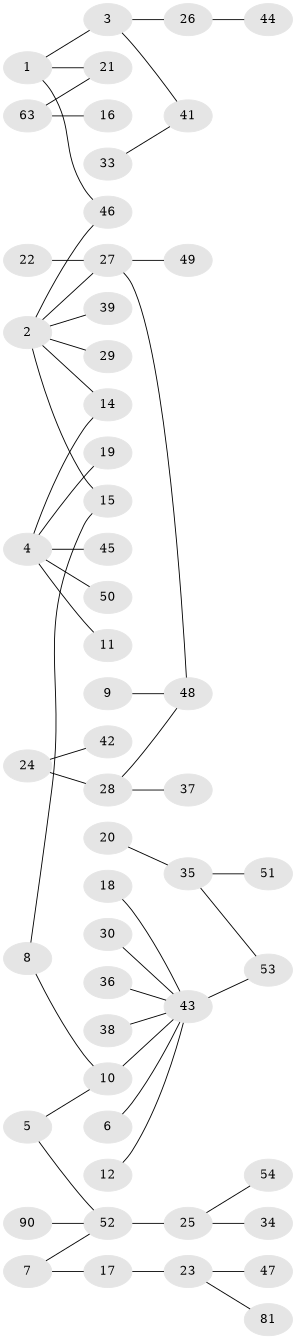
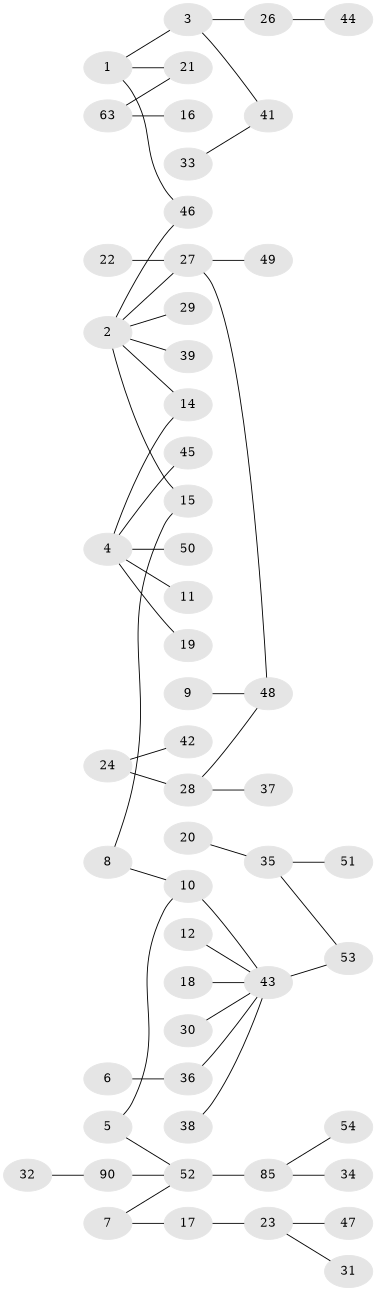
edge "43" -- "6": now "36" -- "6"
node "32": added
node "25": label "25" -> "85"
node "81": label "81" -> "31"
